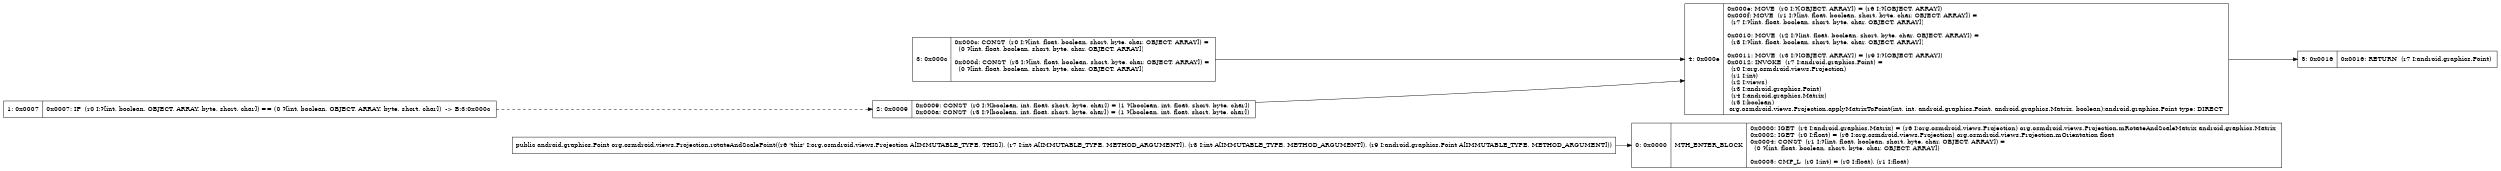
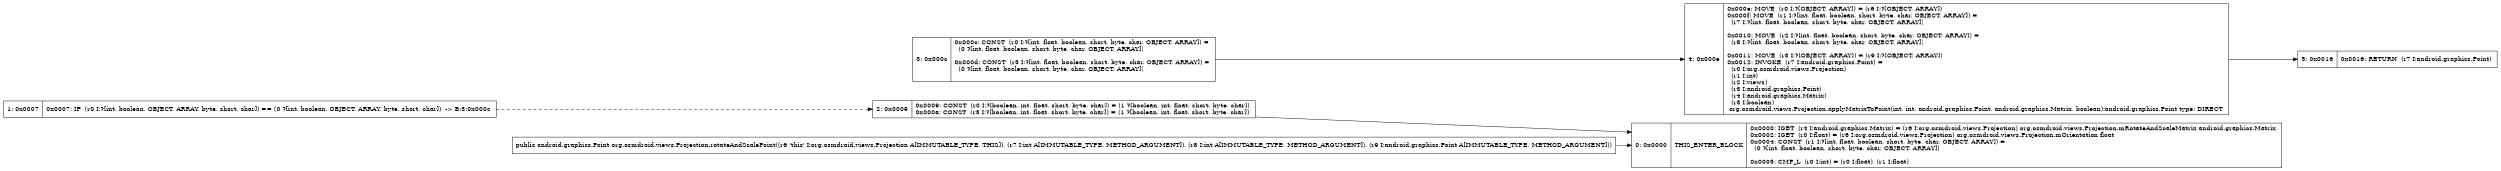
edge "2: 0x0009" -> "4: 0x000e": now "2: 0x0009" -> "0: 0x0000"
node "0: 0x0000": text "MTH_ENTER_BLOCK" -> "THIS_ENTER_BLOCK"
